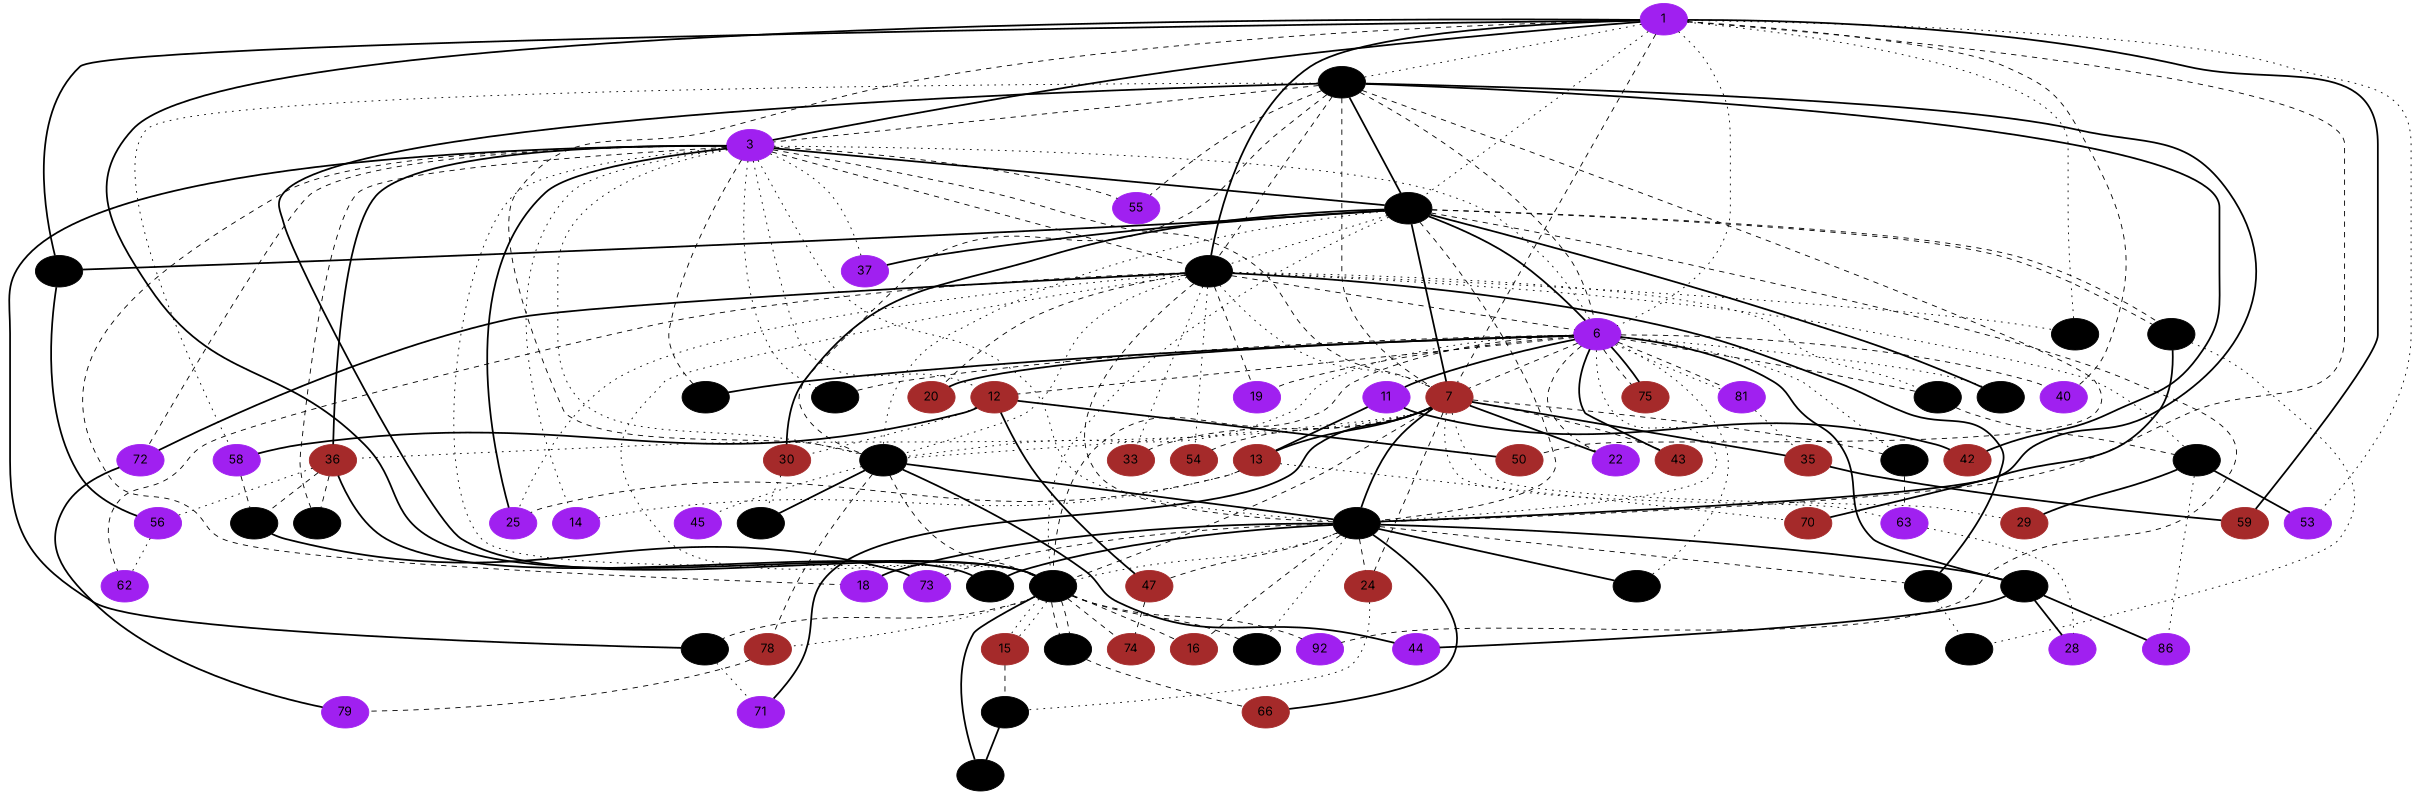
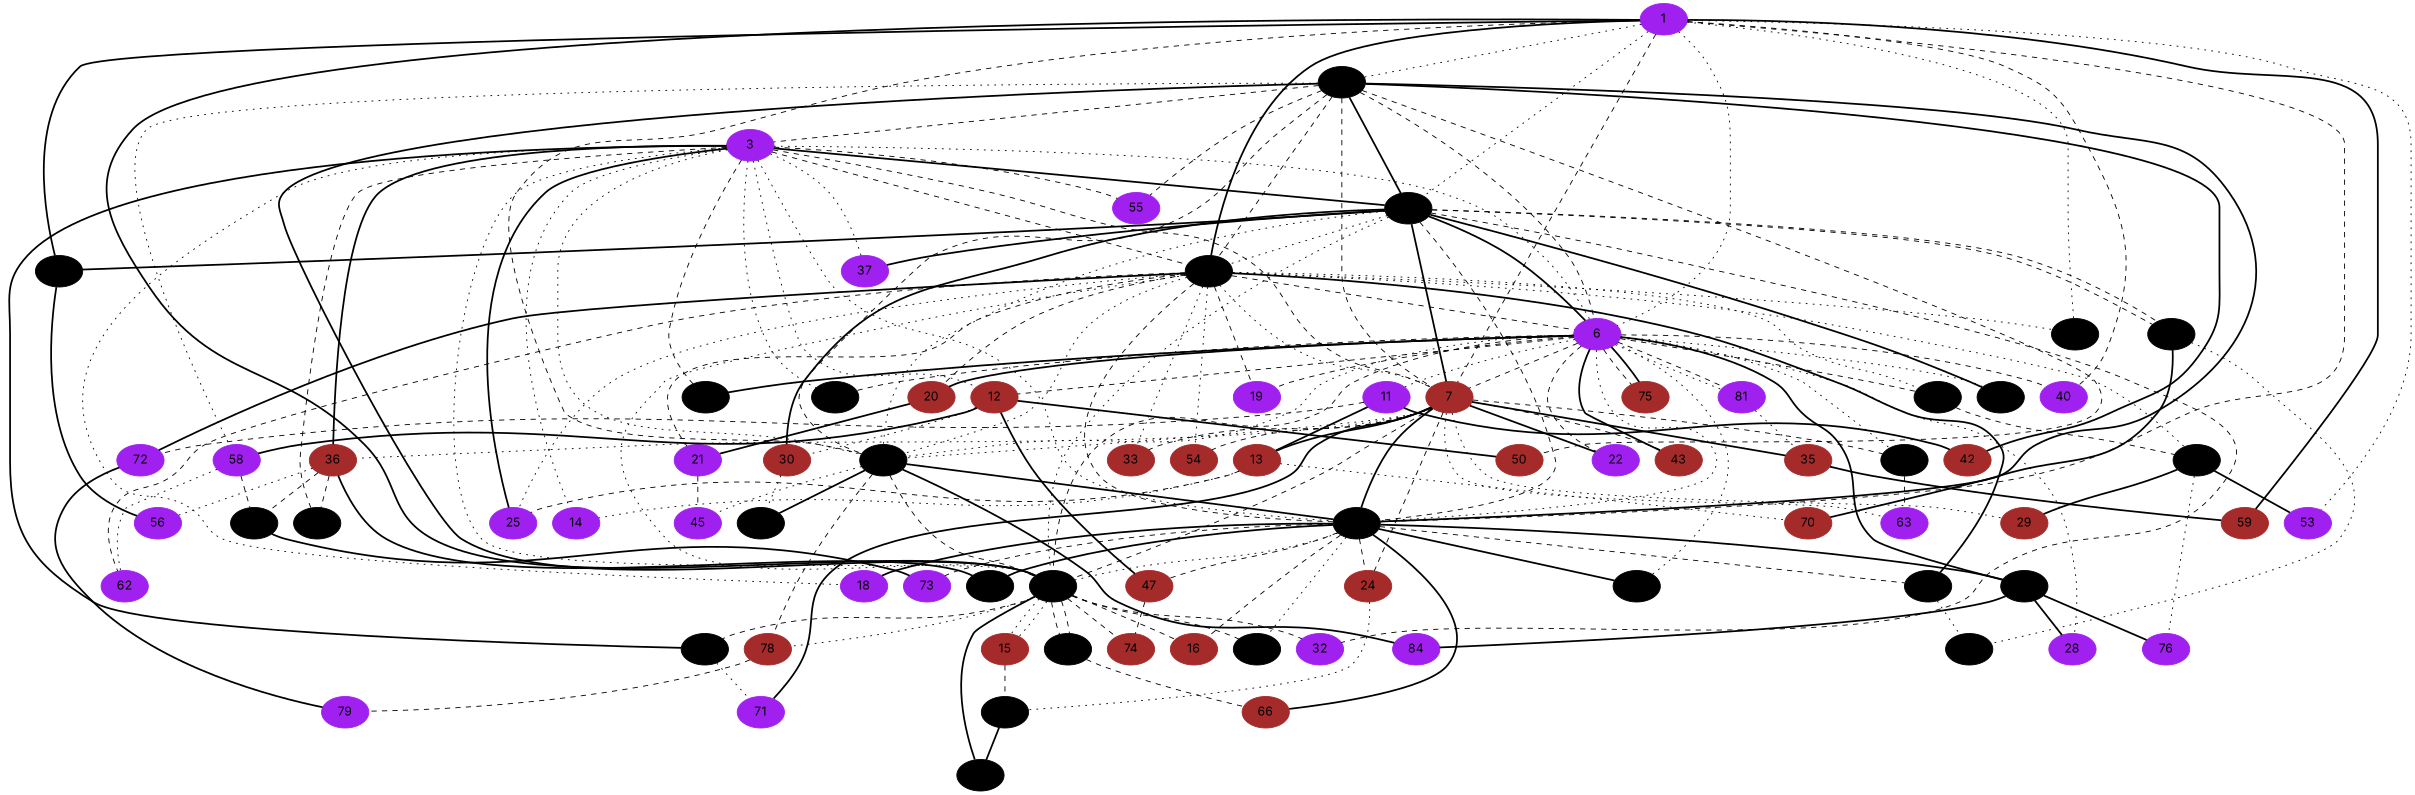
edge "1" -- "3": removed
edge "3" -- "72": now "11" -- "72"
edge "6" -- "11": style bold -> dotted
edge "3" -- "18": style dashed -> dotted
node "21": added
edge "63" -- "28": now "6" -- "28"
edge "56" -- "62": now "58" -- "62"
node "92": label "92" -> "32"
node "44": label "44" -> "84"
node "86": label "86" -> "76"
